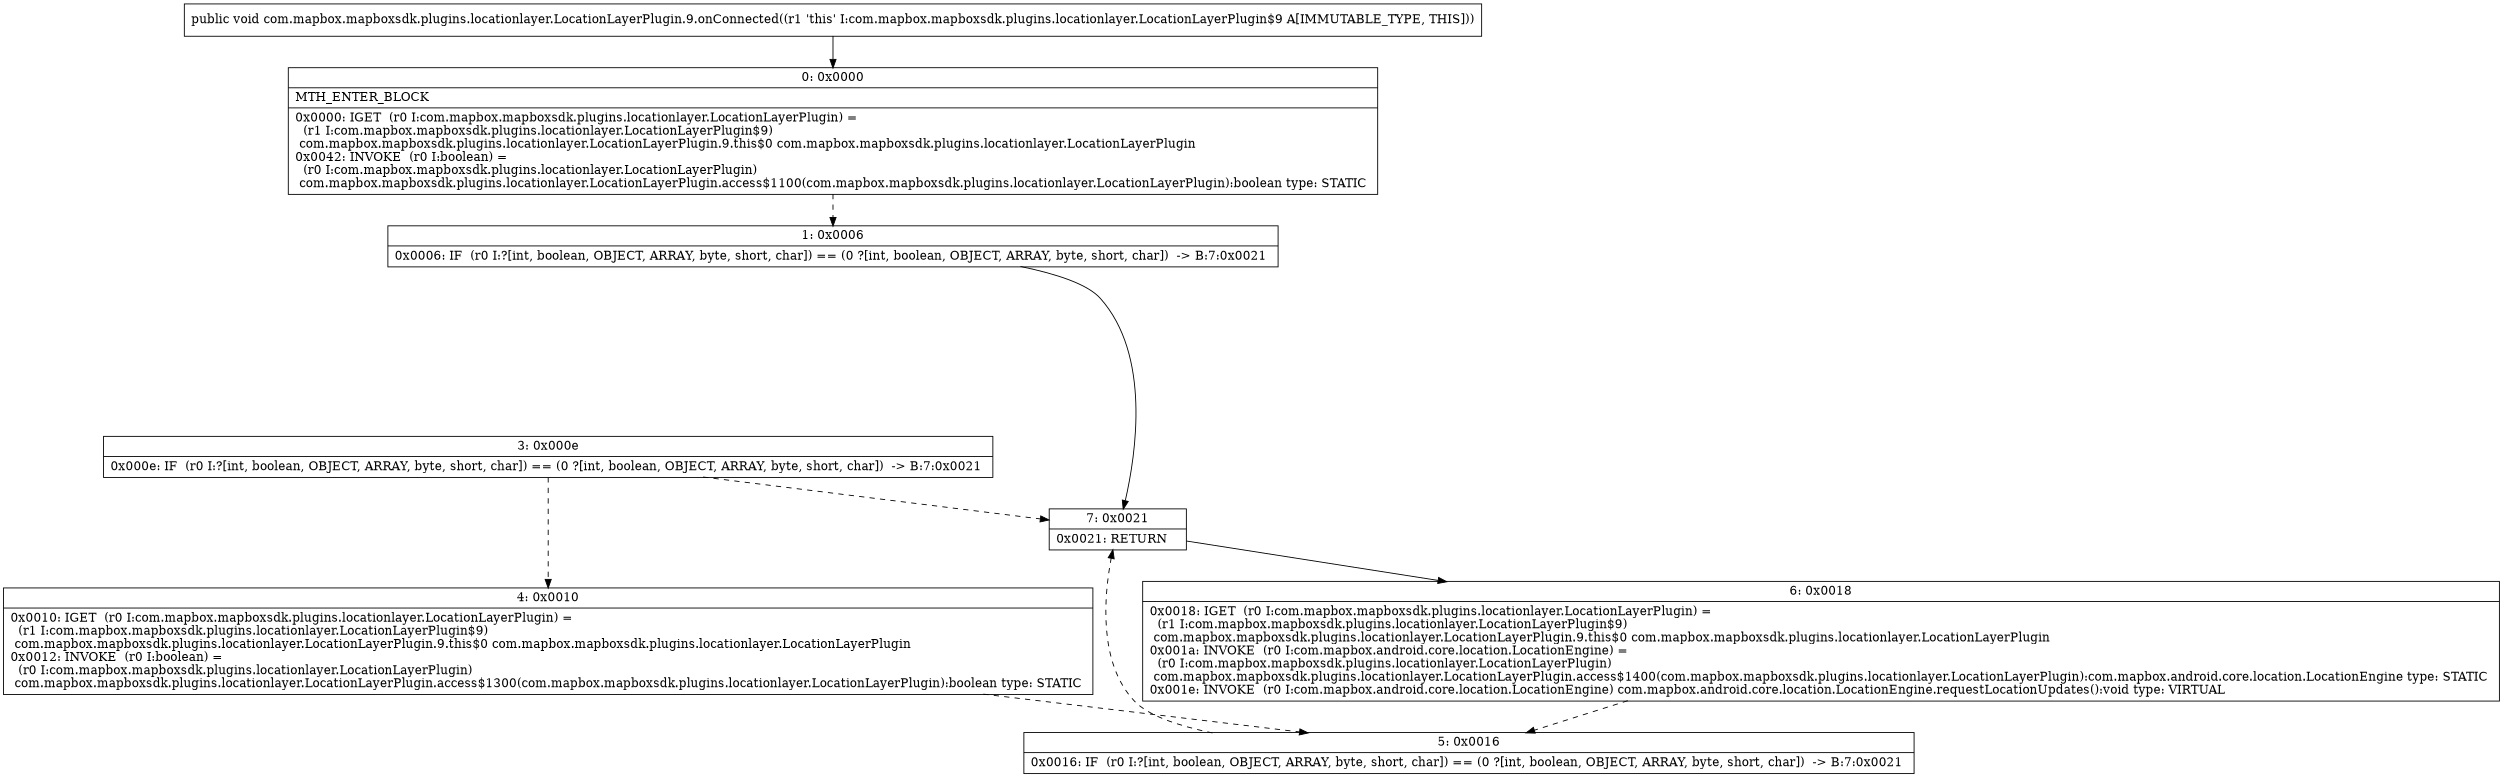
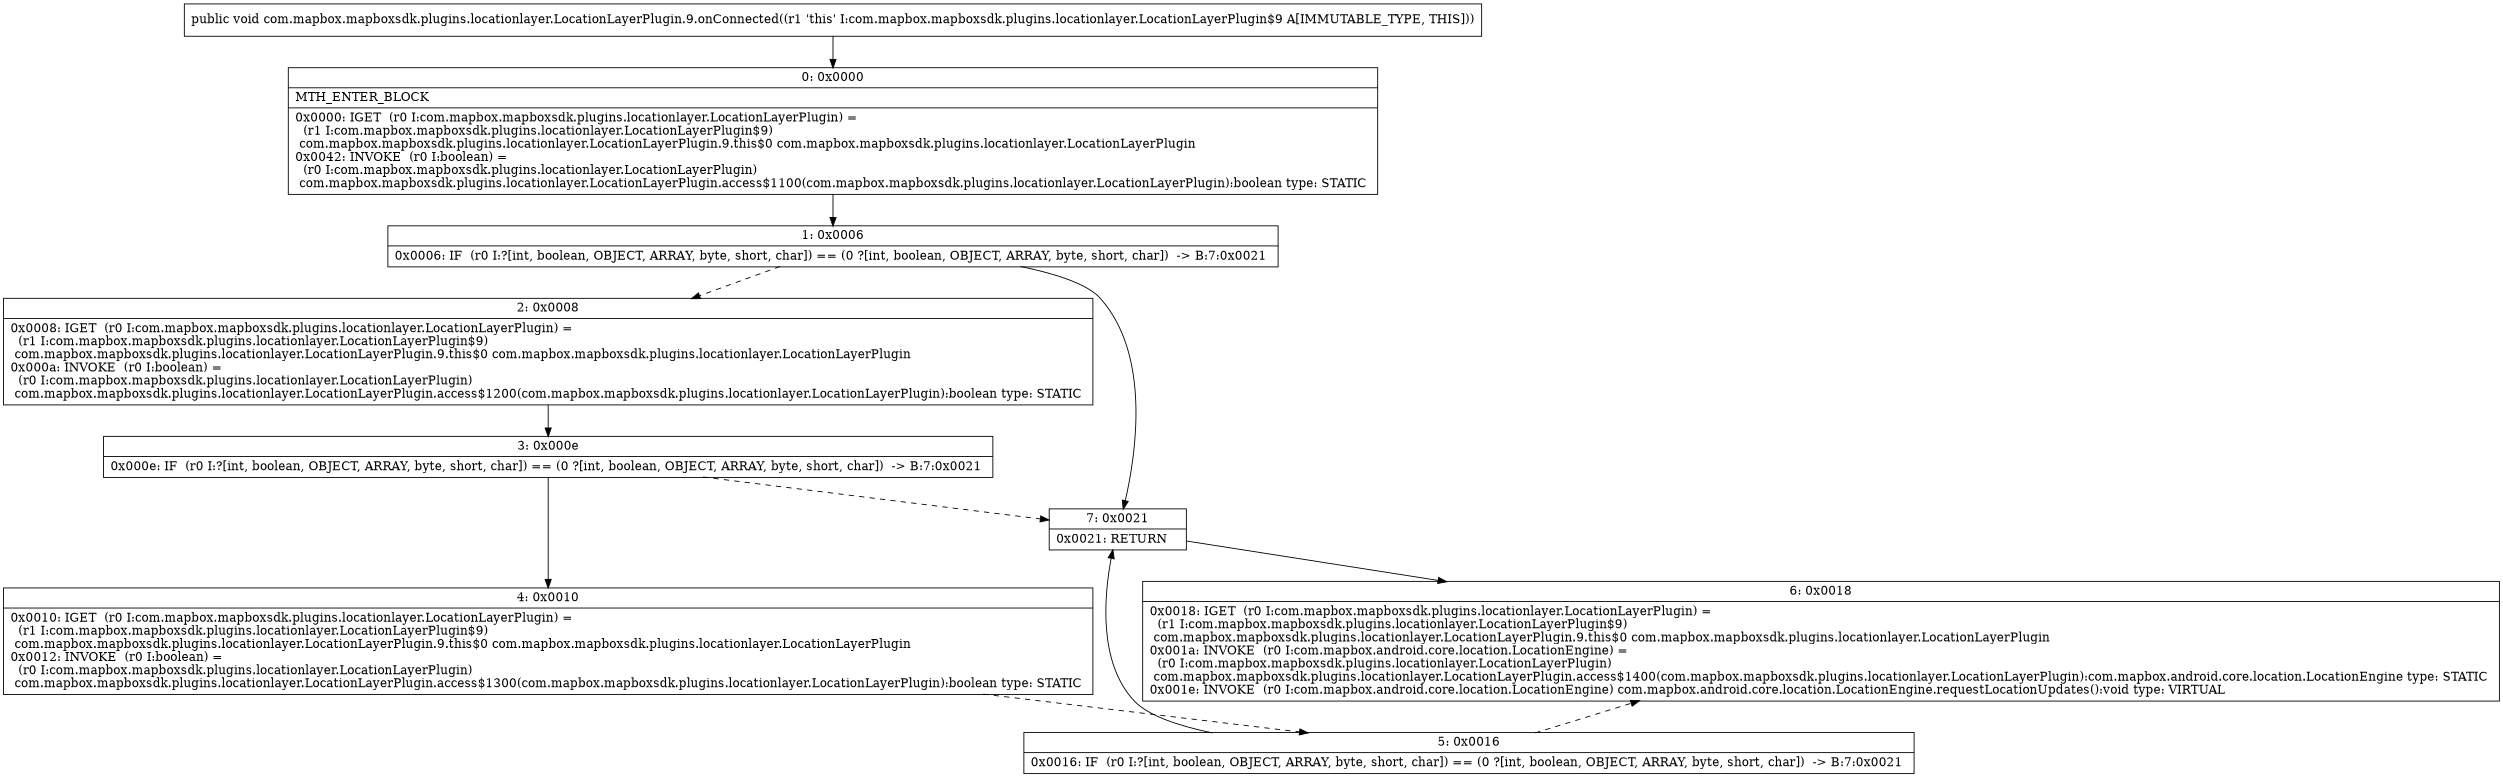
edge "0: 0x0000" -> "1: 0x0006": style dashed -> solid
node "2: 0x0008": added
edge "3: 0x000e" -> "4: 0x0010": style dashed -> solid
edge "5: 0x0016" -> "7: 0x0021": style dashed -> solid
edge "6: 0x0018" -> "5: 0x0016": reversed
